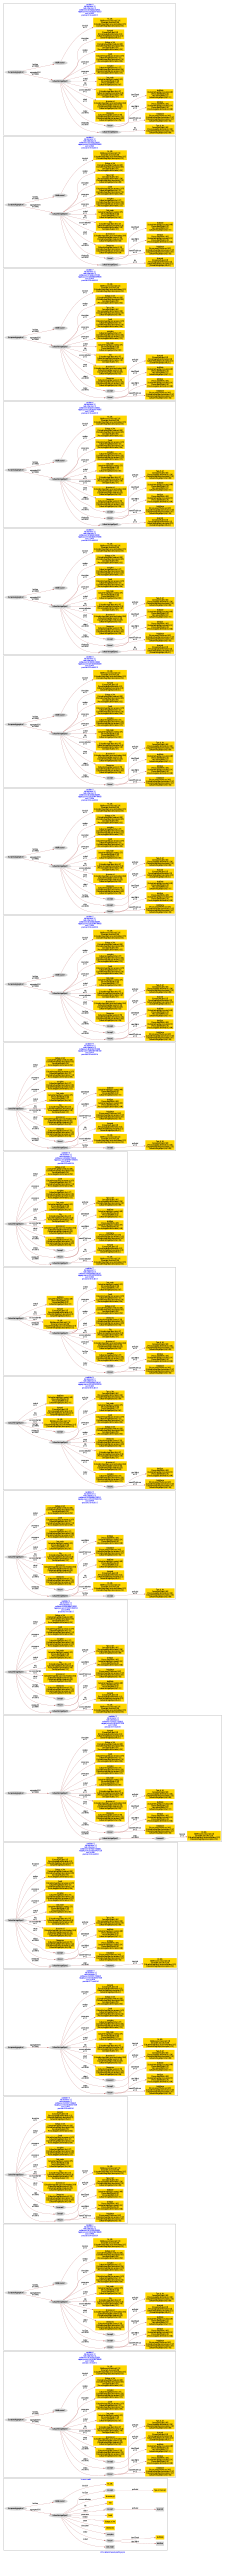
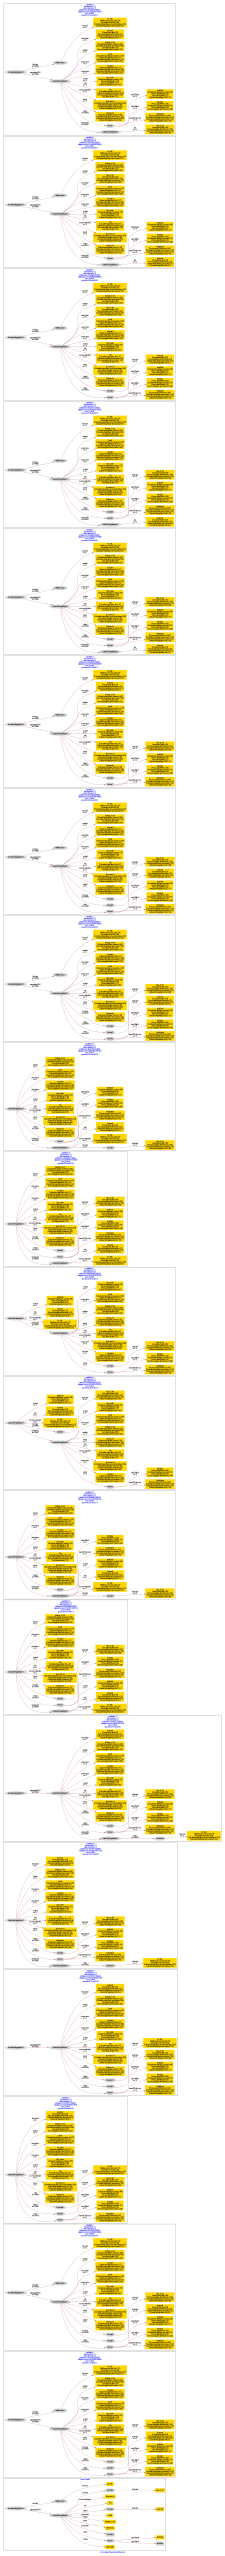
node "Type_of_Concept": label "Type_of_Concept" -> "Type_of_Art"
node "Keywords": fillcolor lightgray -> gold
node "Date_made": fillcolor lightgray -> gold
